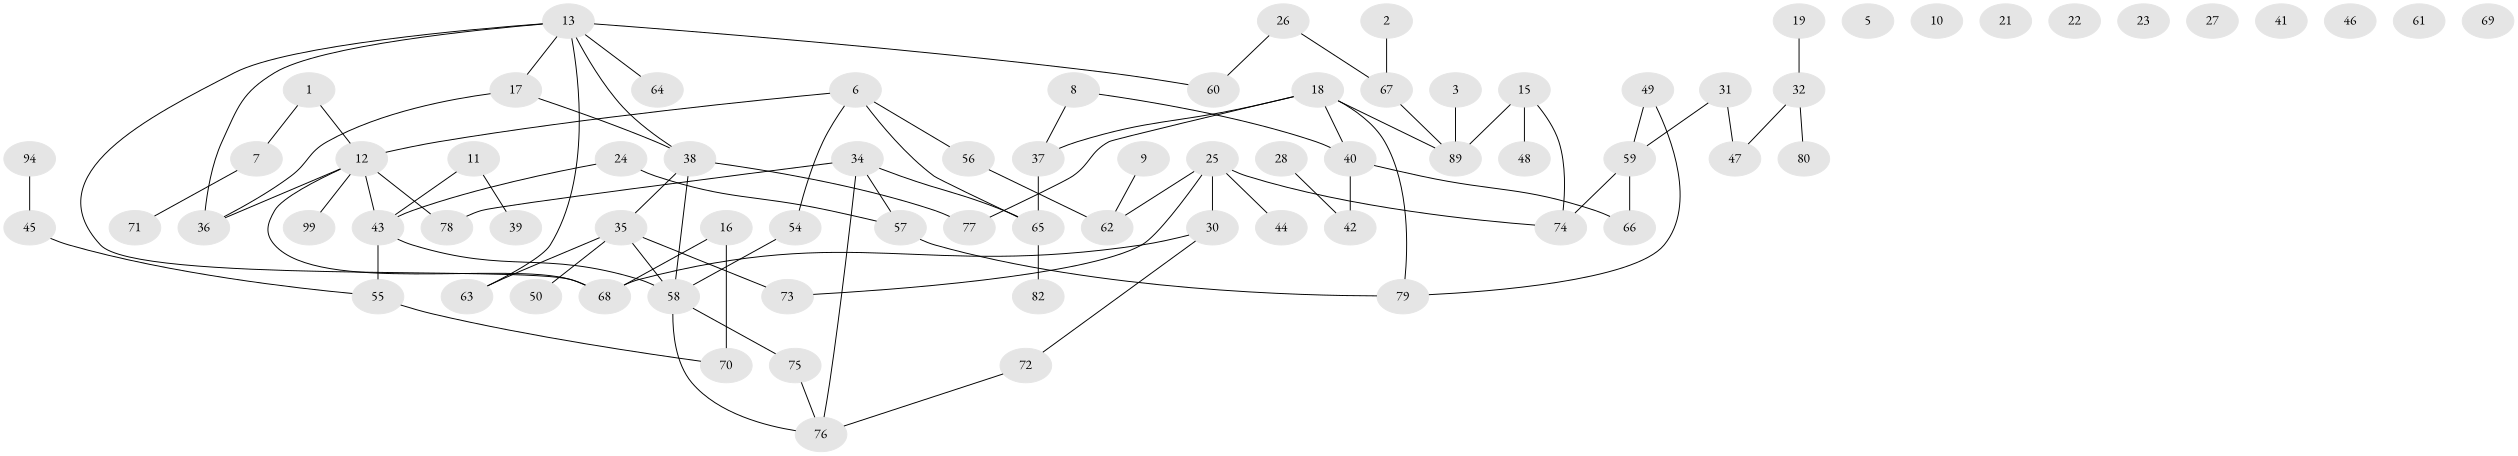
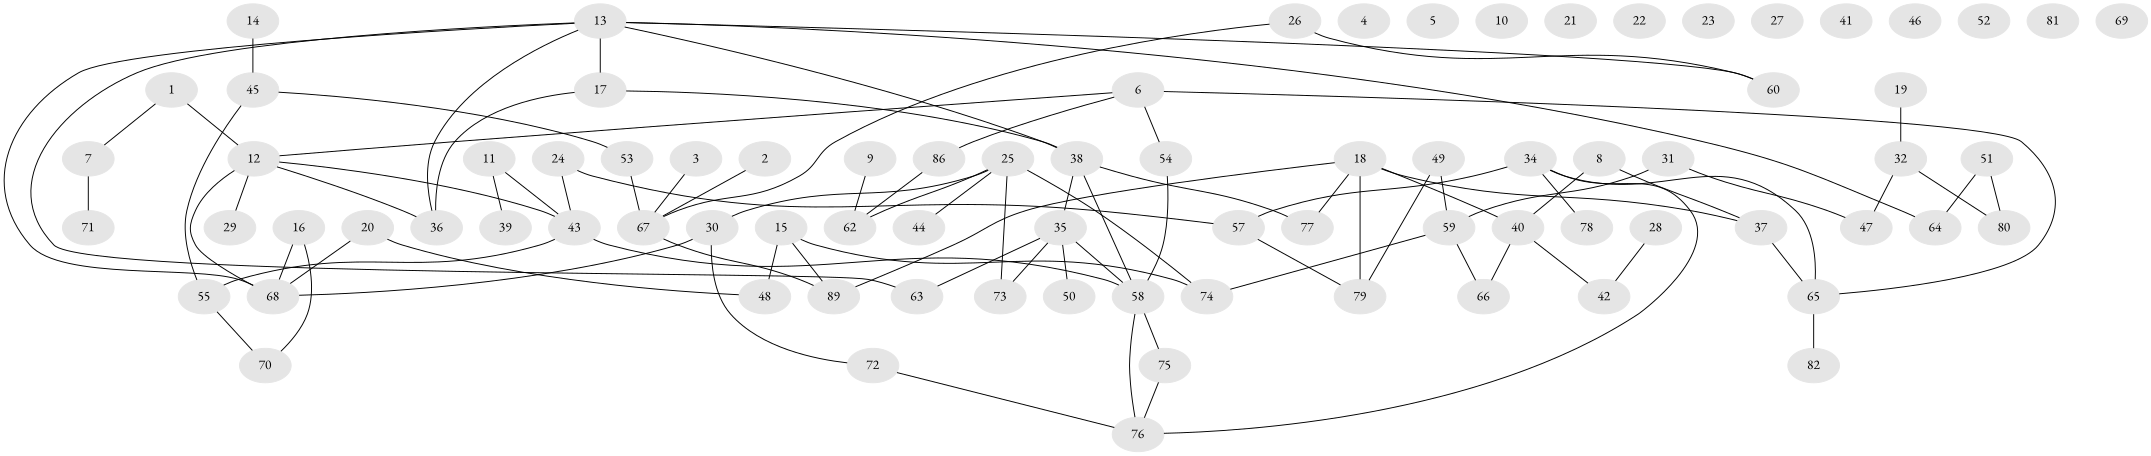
node "4": added
node "52": added
node "61": label "61" -> "81"
edge "3" -- "89": now "3" -- "67"
node "94": label "94" -> "14"
node "53": added
node "56": label "56" -> "86"
node "51": added
edge "12" -- "78": removed
node "99": label "99" -> "29"
node "20": added
